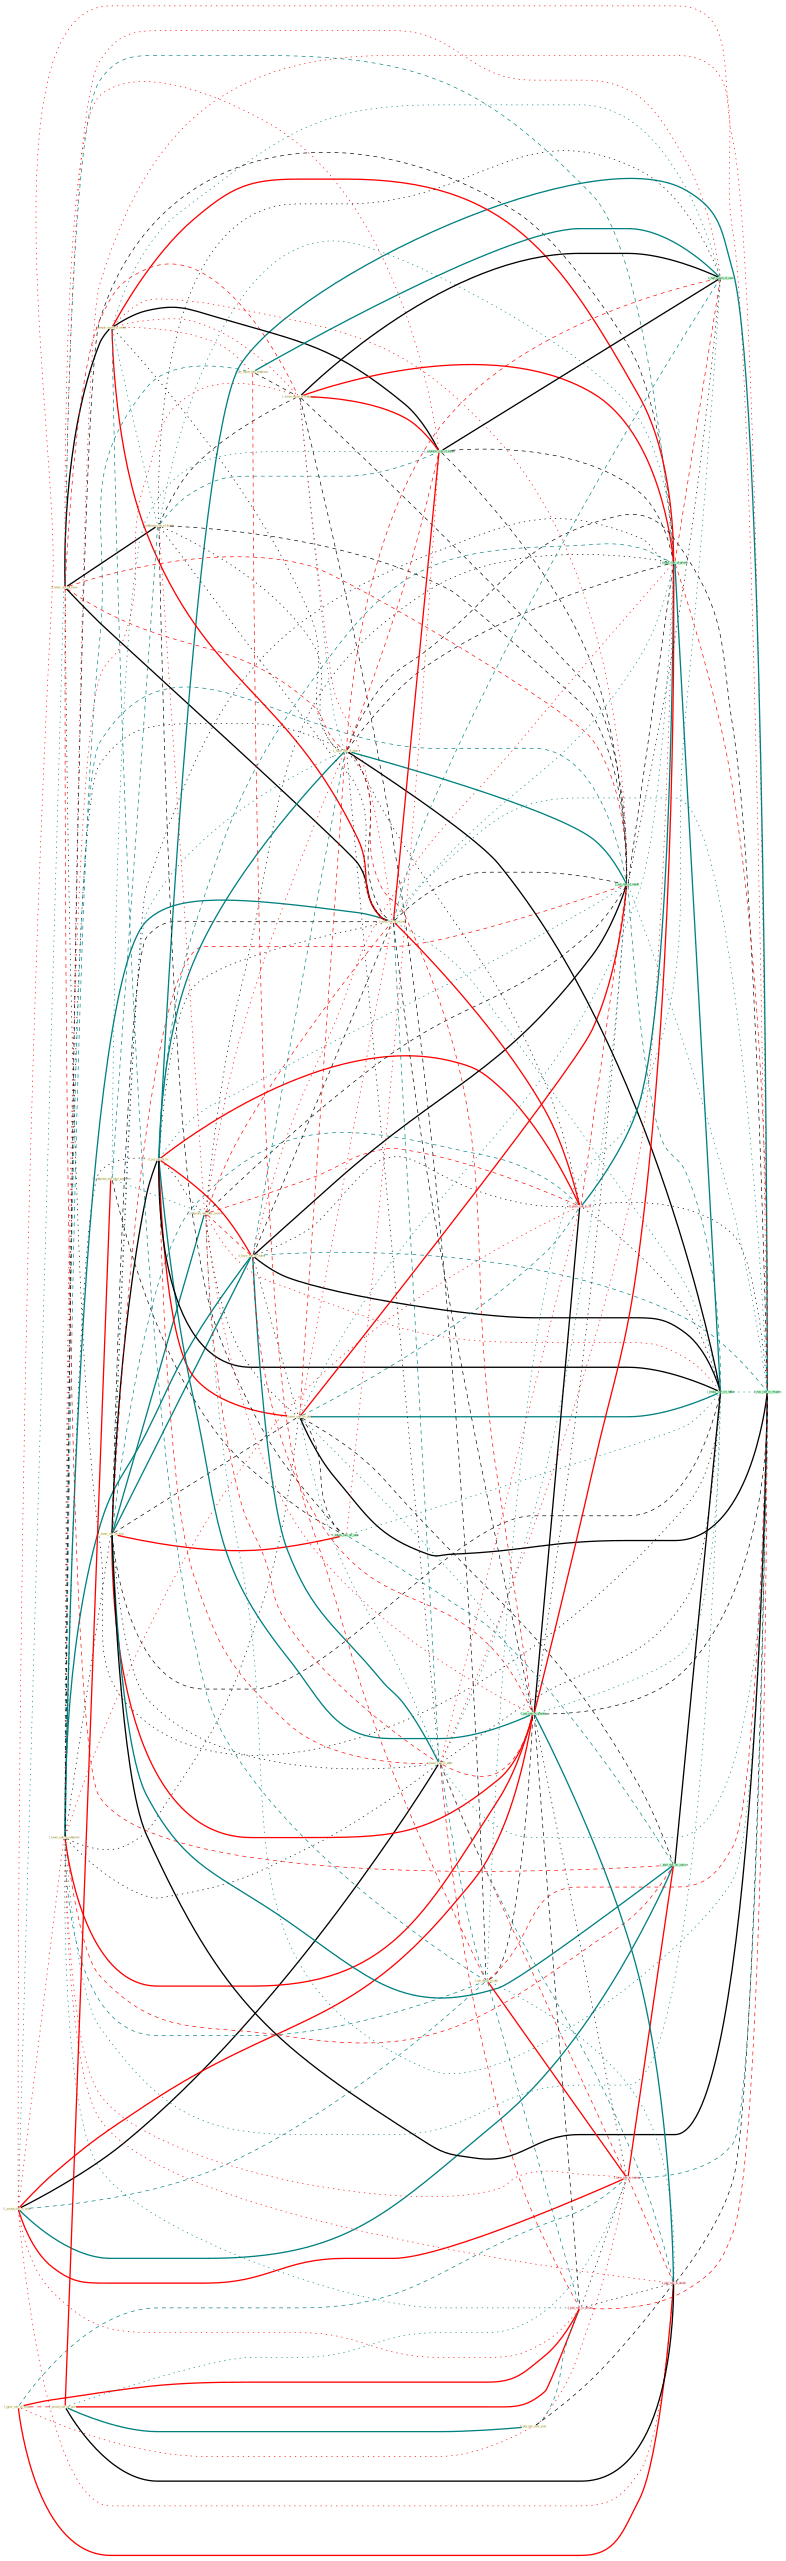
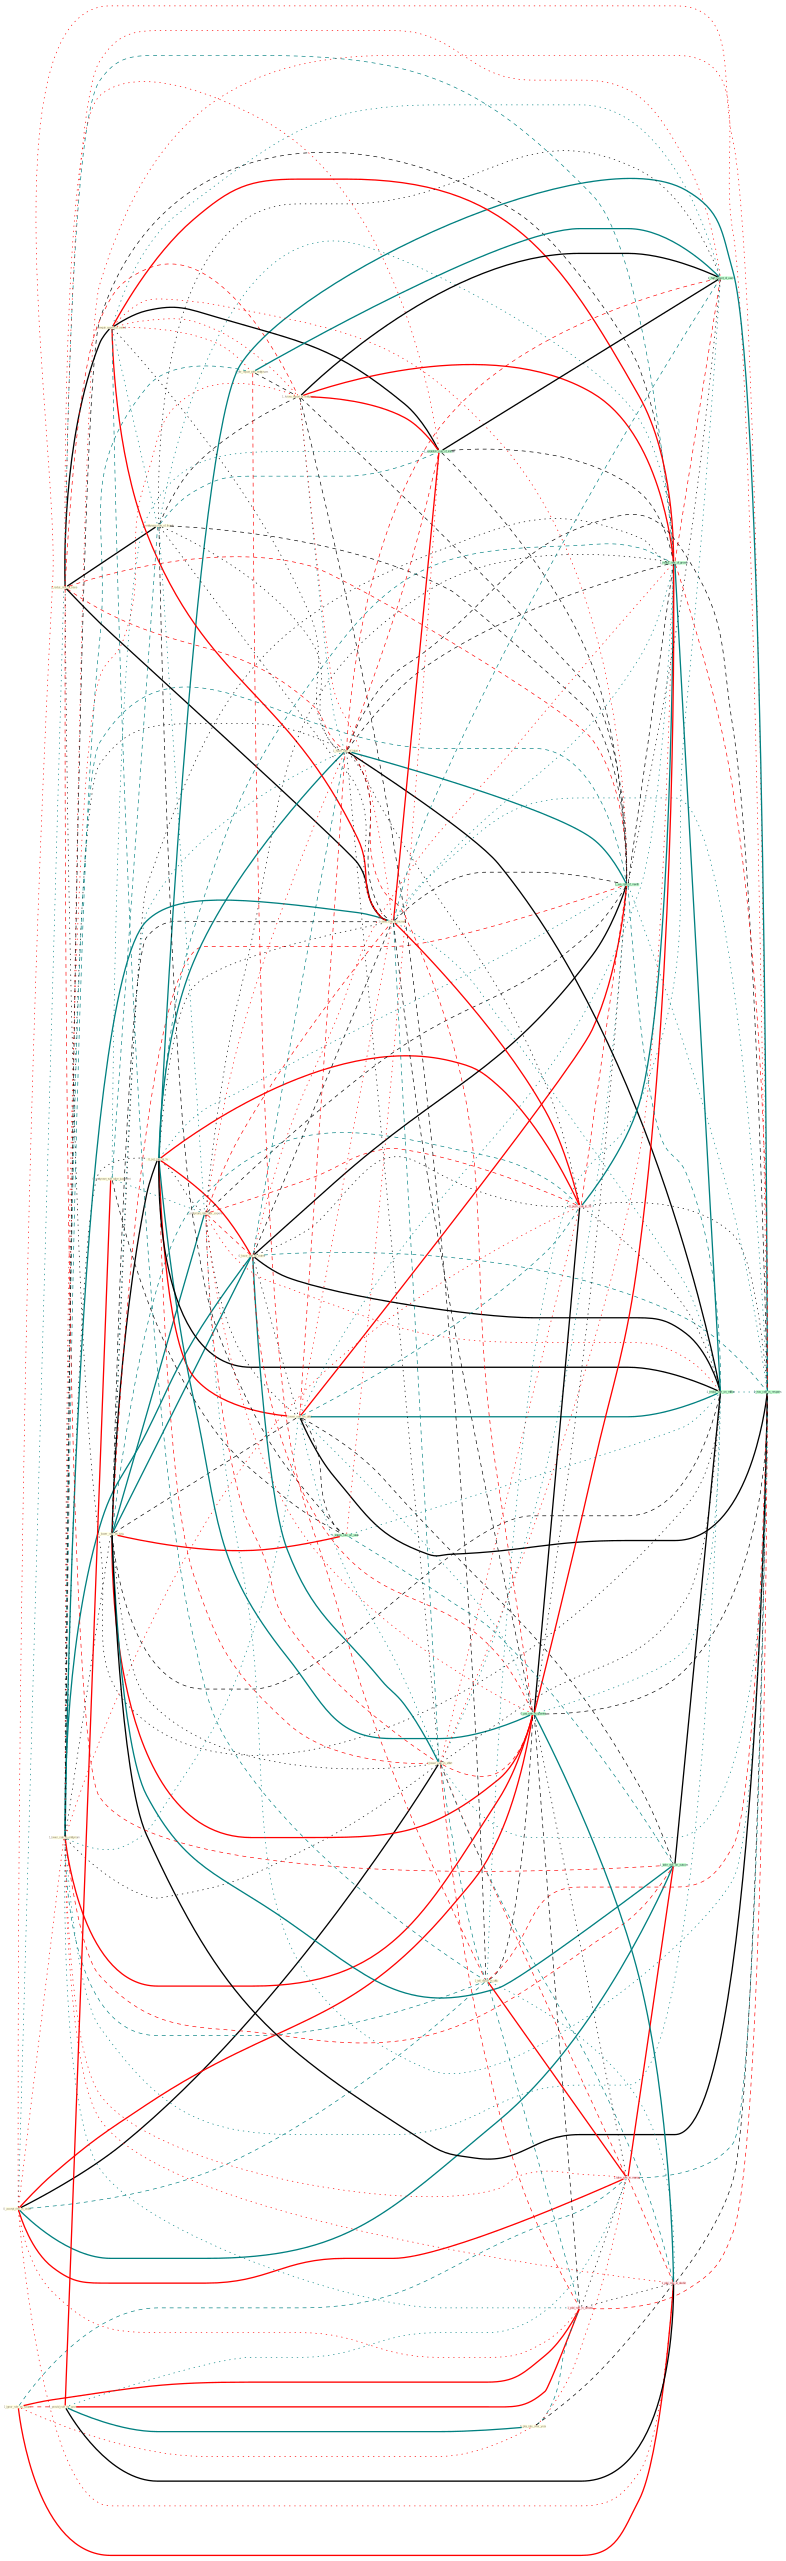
edge "1_entitynam_rule_of_thumb" -- "1_entitynam_rate_after_expens": color red -> teal
edge "1_lower_rate_on_debt" -- "0_lower_rate_in_entitynam": color black -> teal
